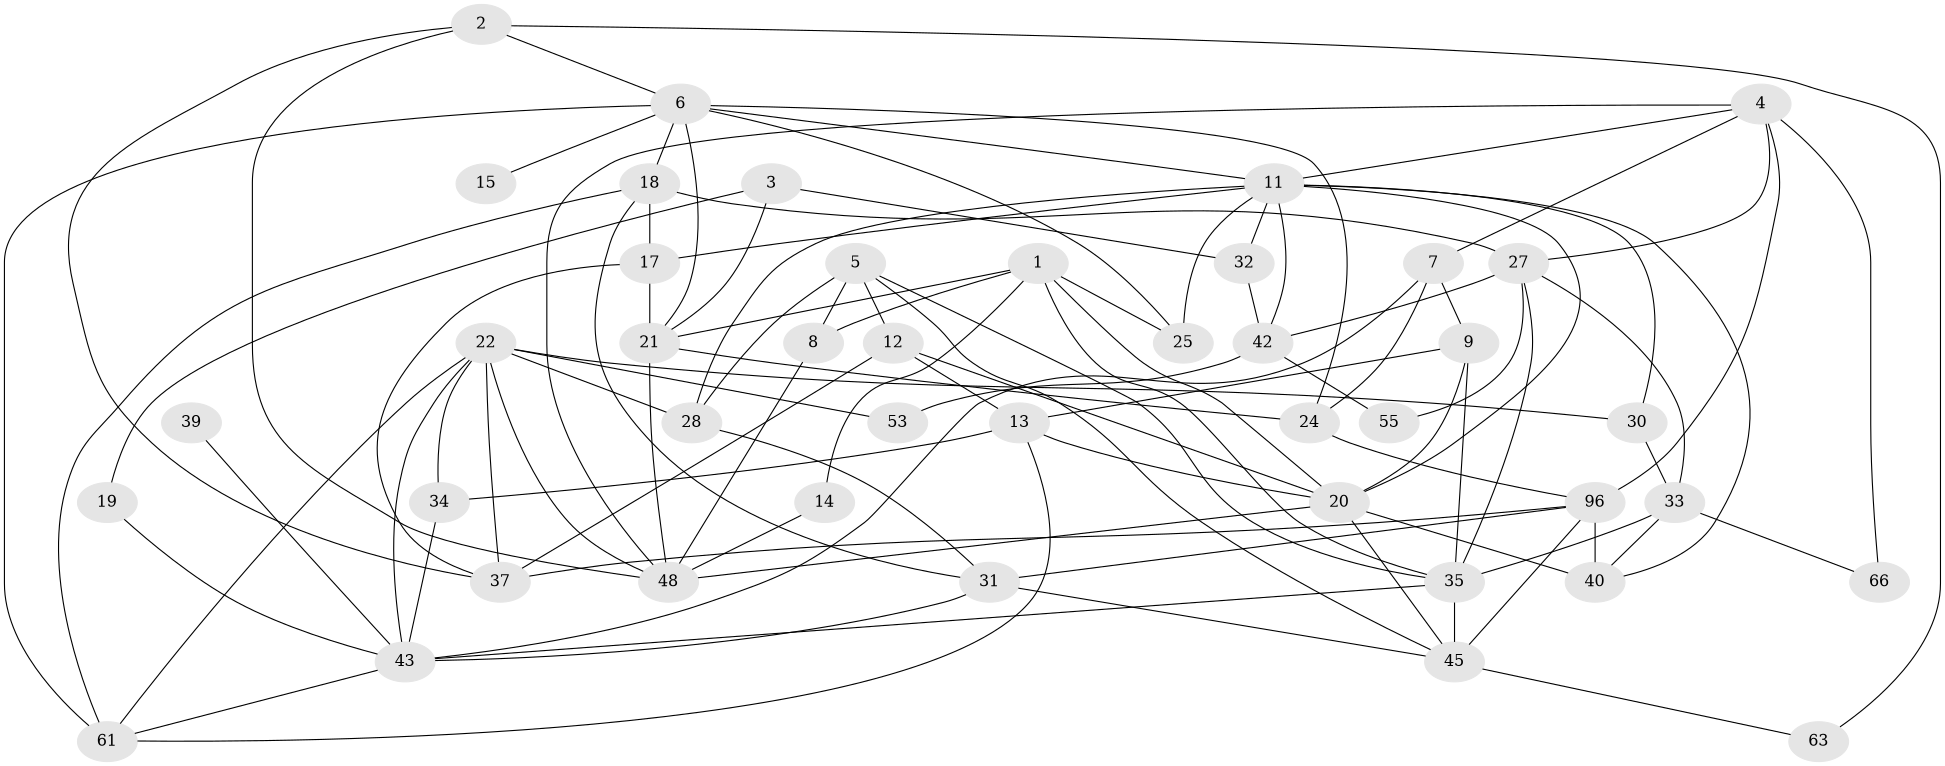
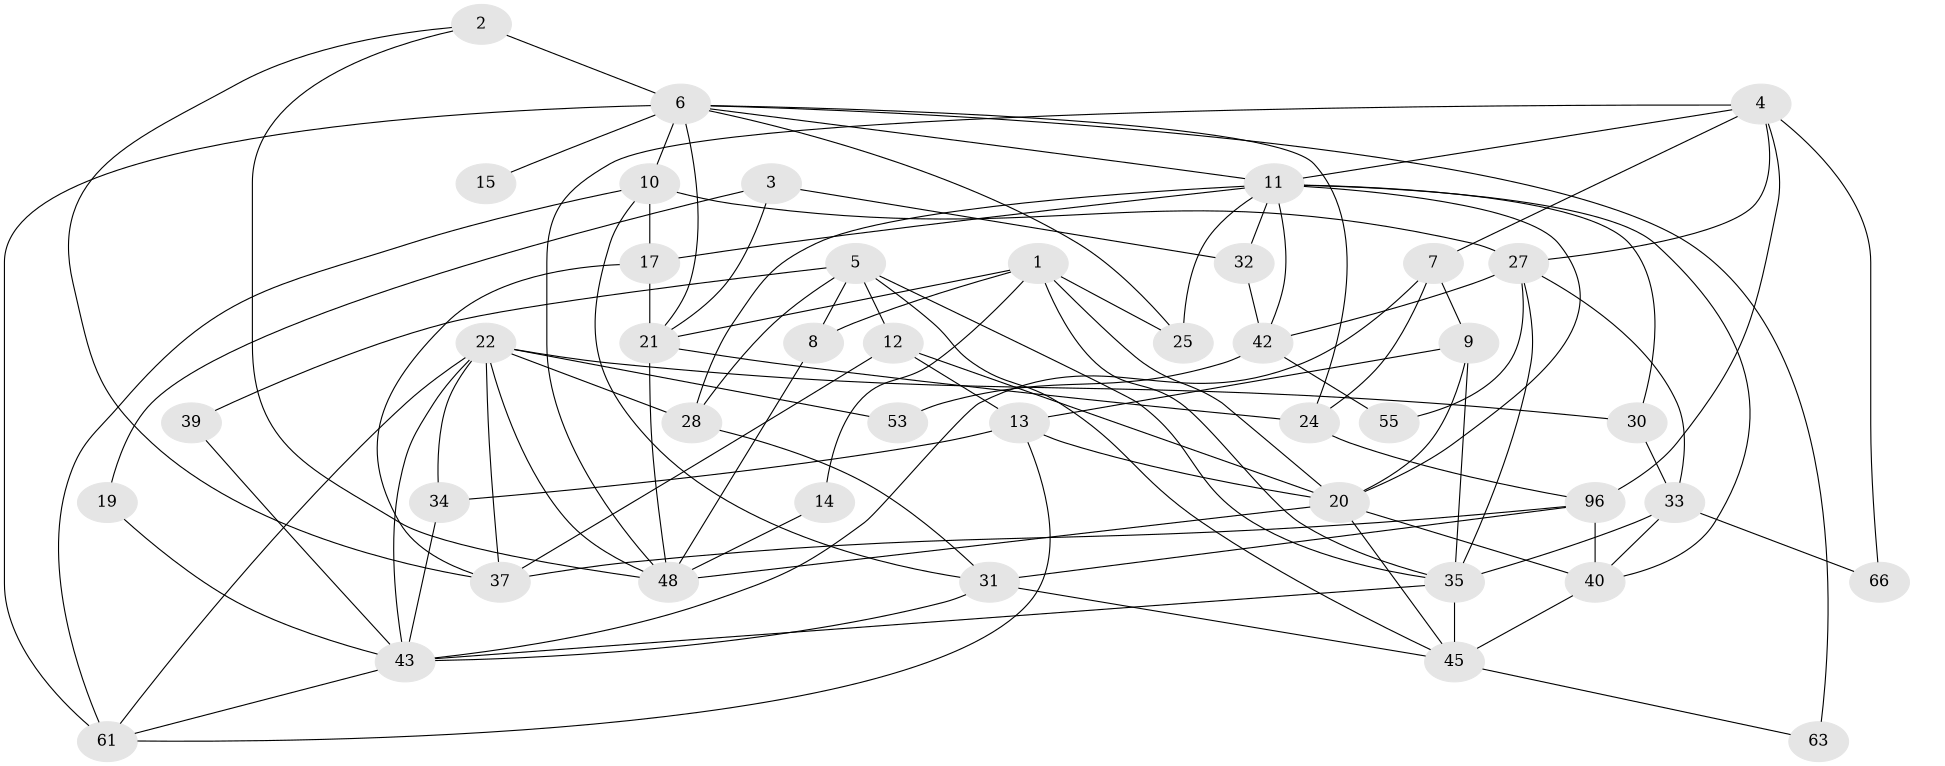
edge "2" -- "63": now "6" -- "63"
node "18": label "18" -> "10"
edge "5" -- "39": added
edge "96" -- "45": now "40" -- "45"
